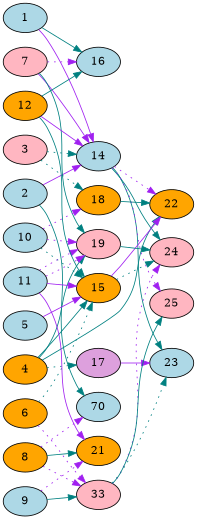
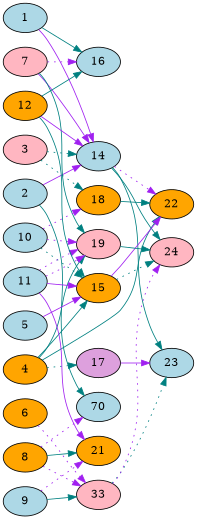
node "25": removed
edge "6" -> "15": removed
